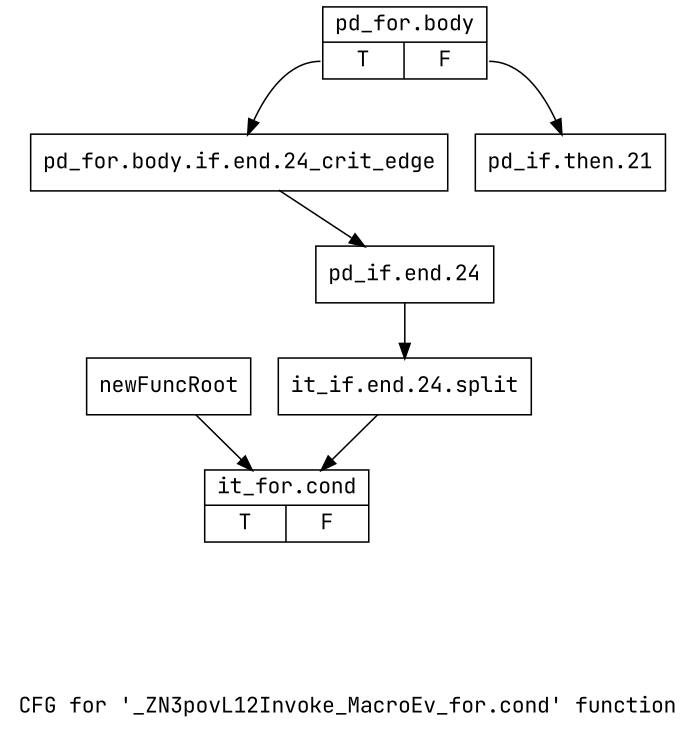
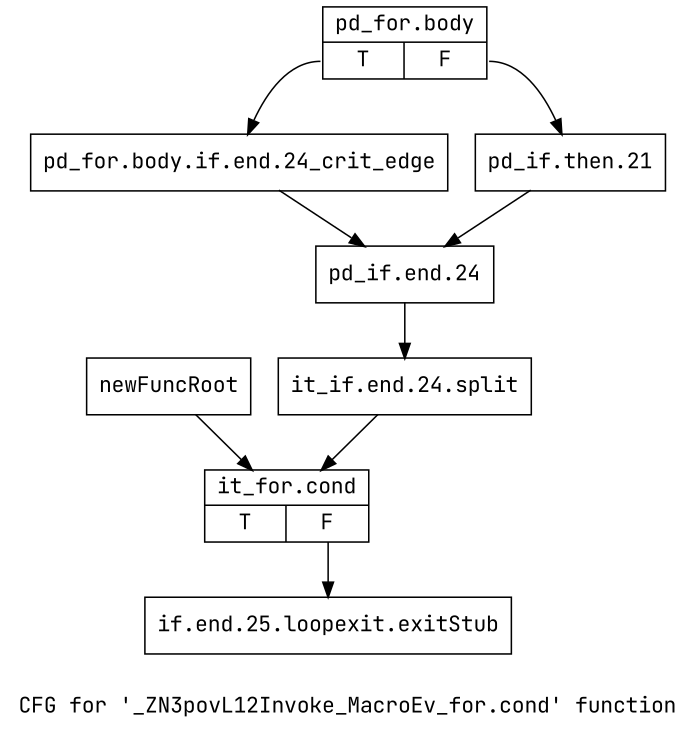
edge "pd_if.then.21" -> "pd_if.end.24": added
node "if.end.25.loopexit.exitStub": added
